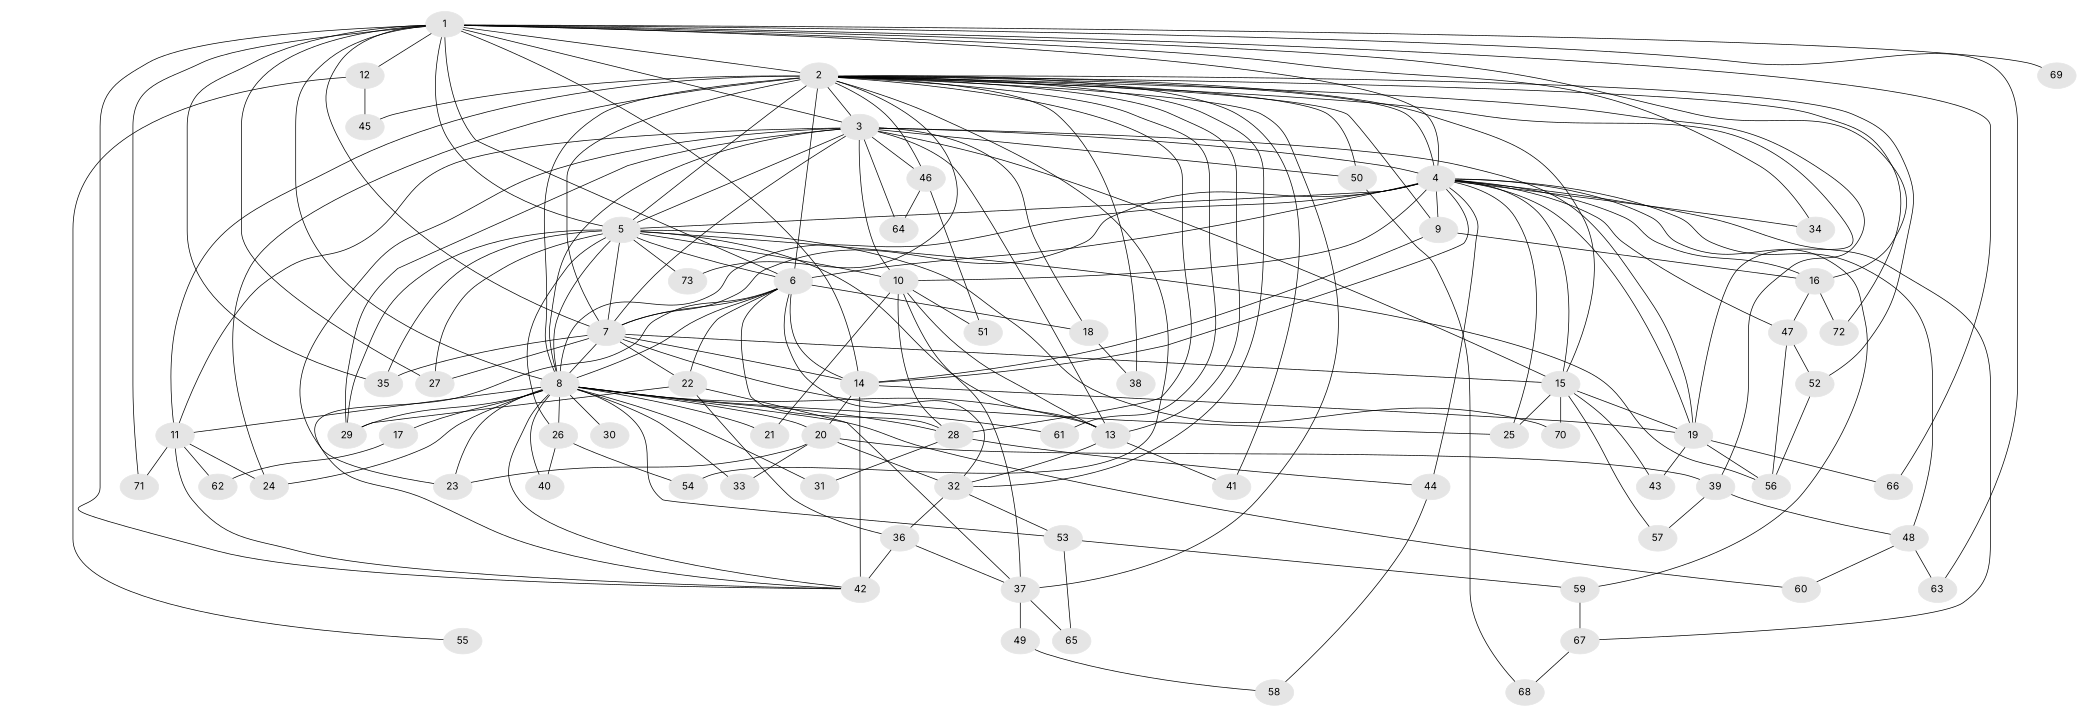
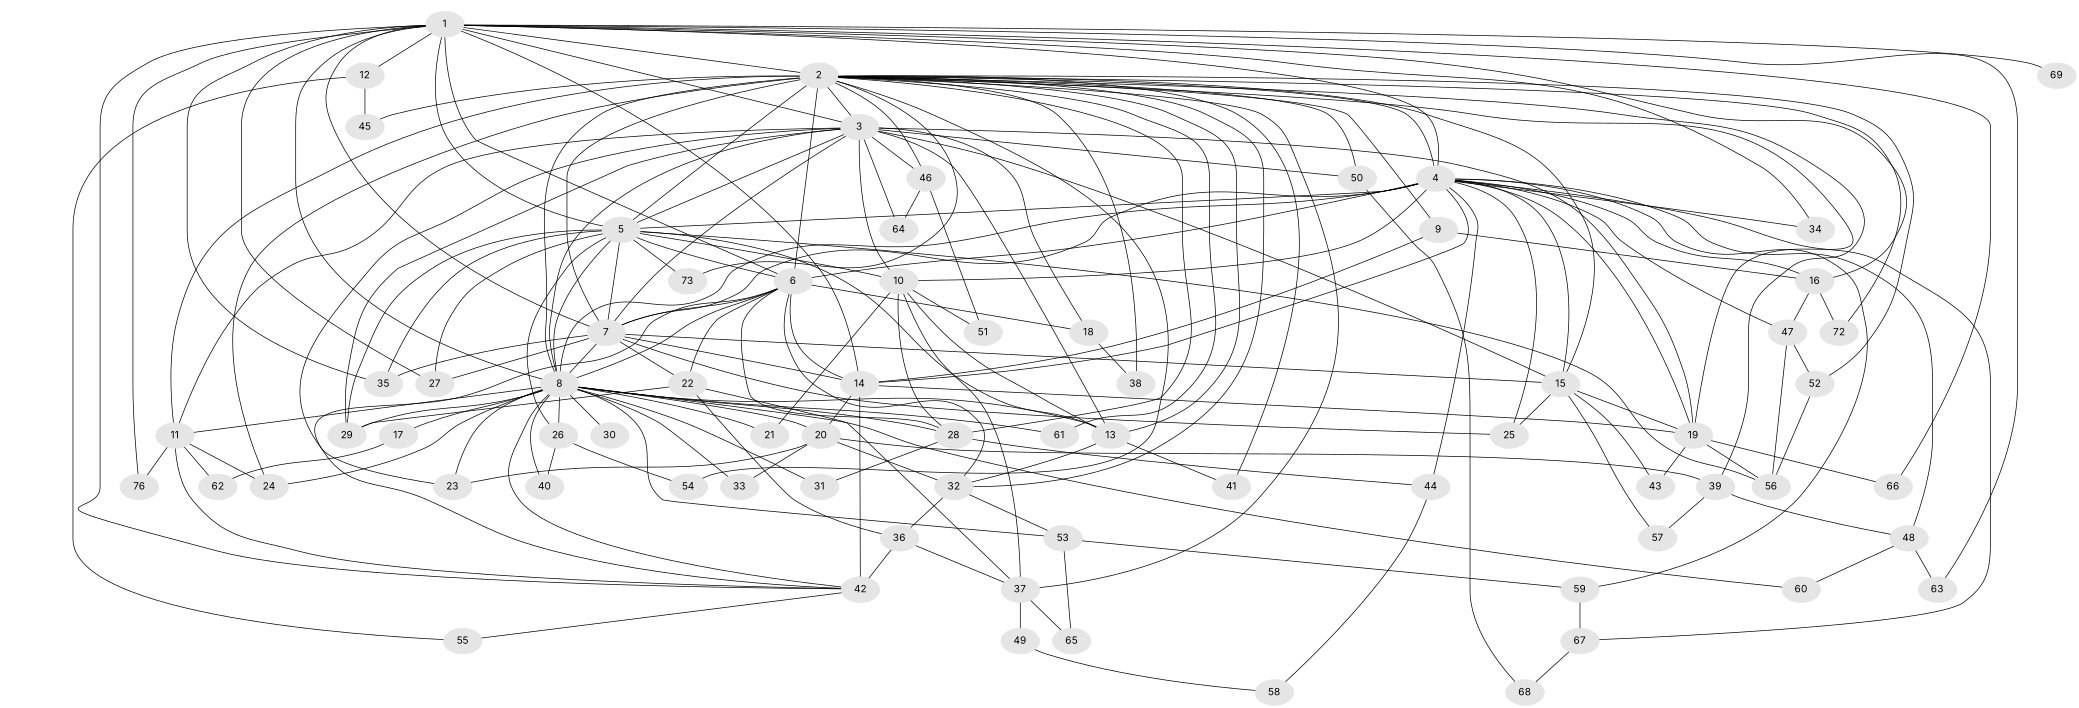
edge "3" -- "4": removed
edge "4" -- "9": removed
node "70": removed
node "71": label "71" -> "76"
edge "42" -- "55": added
